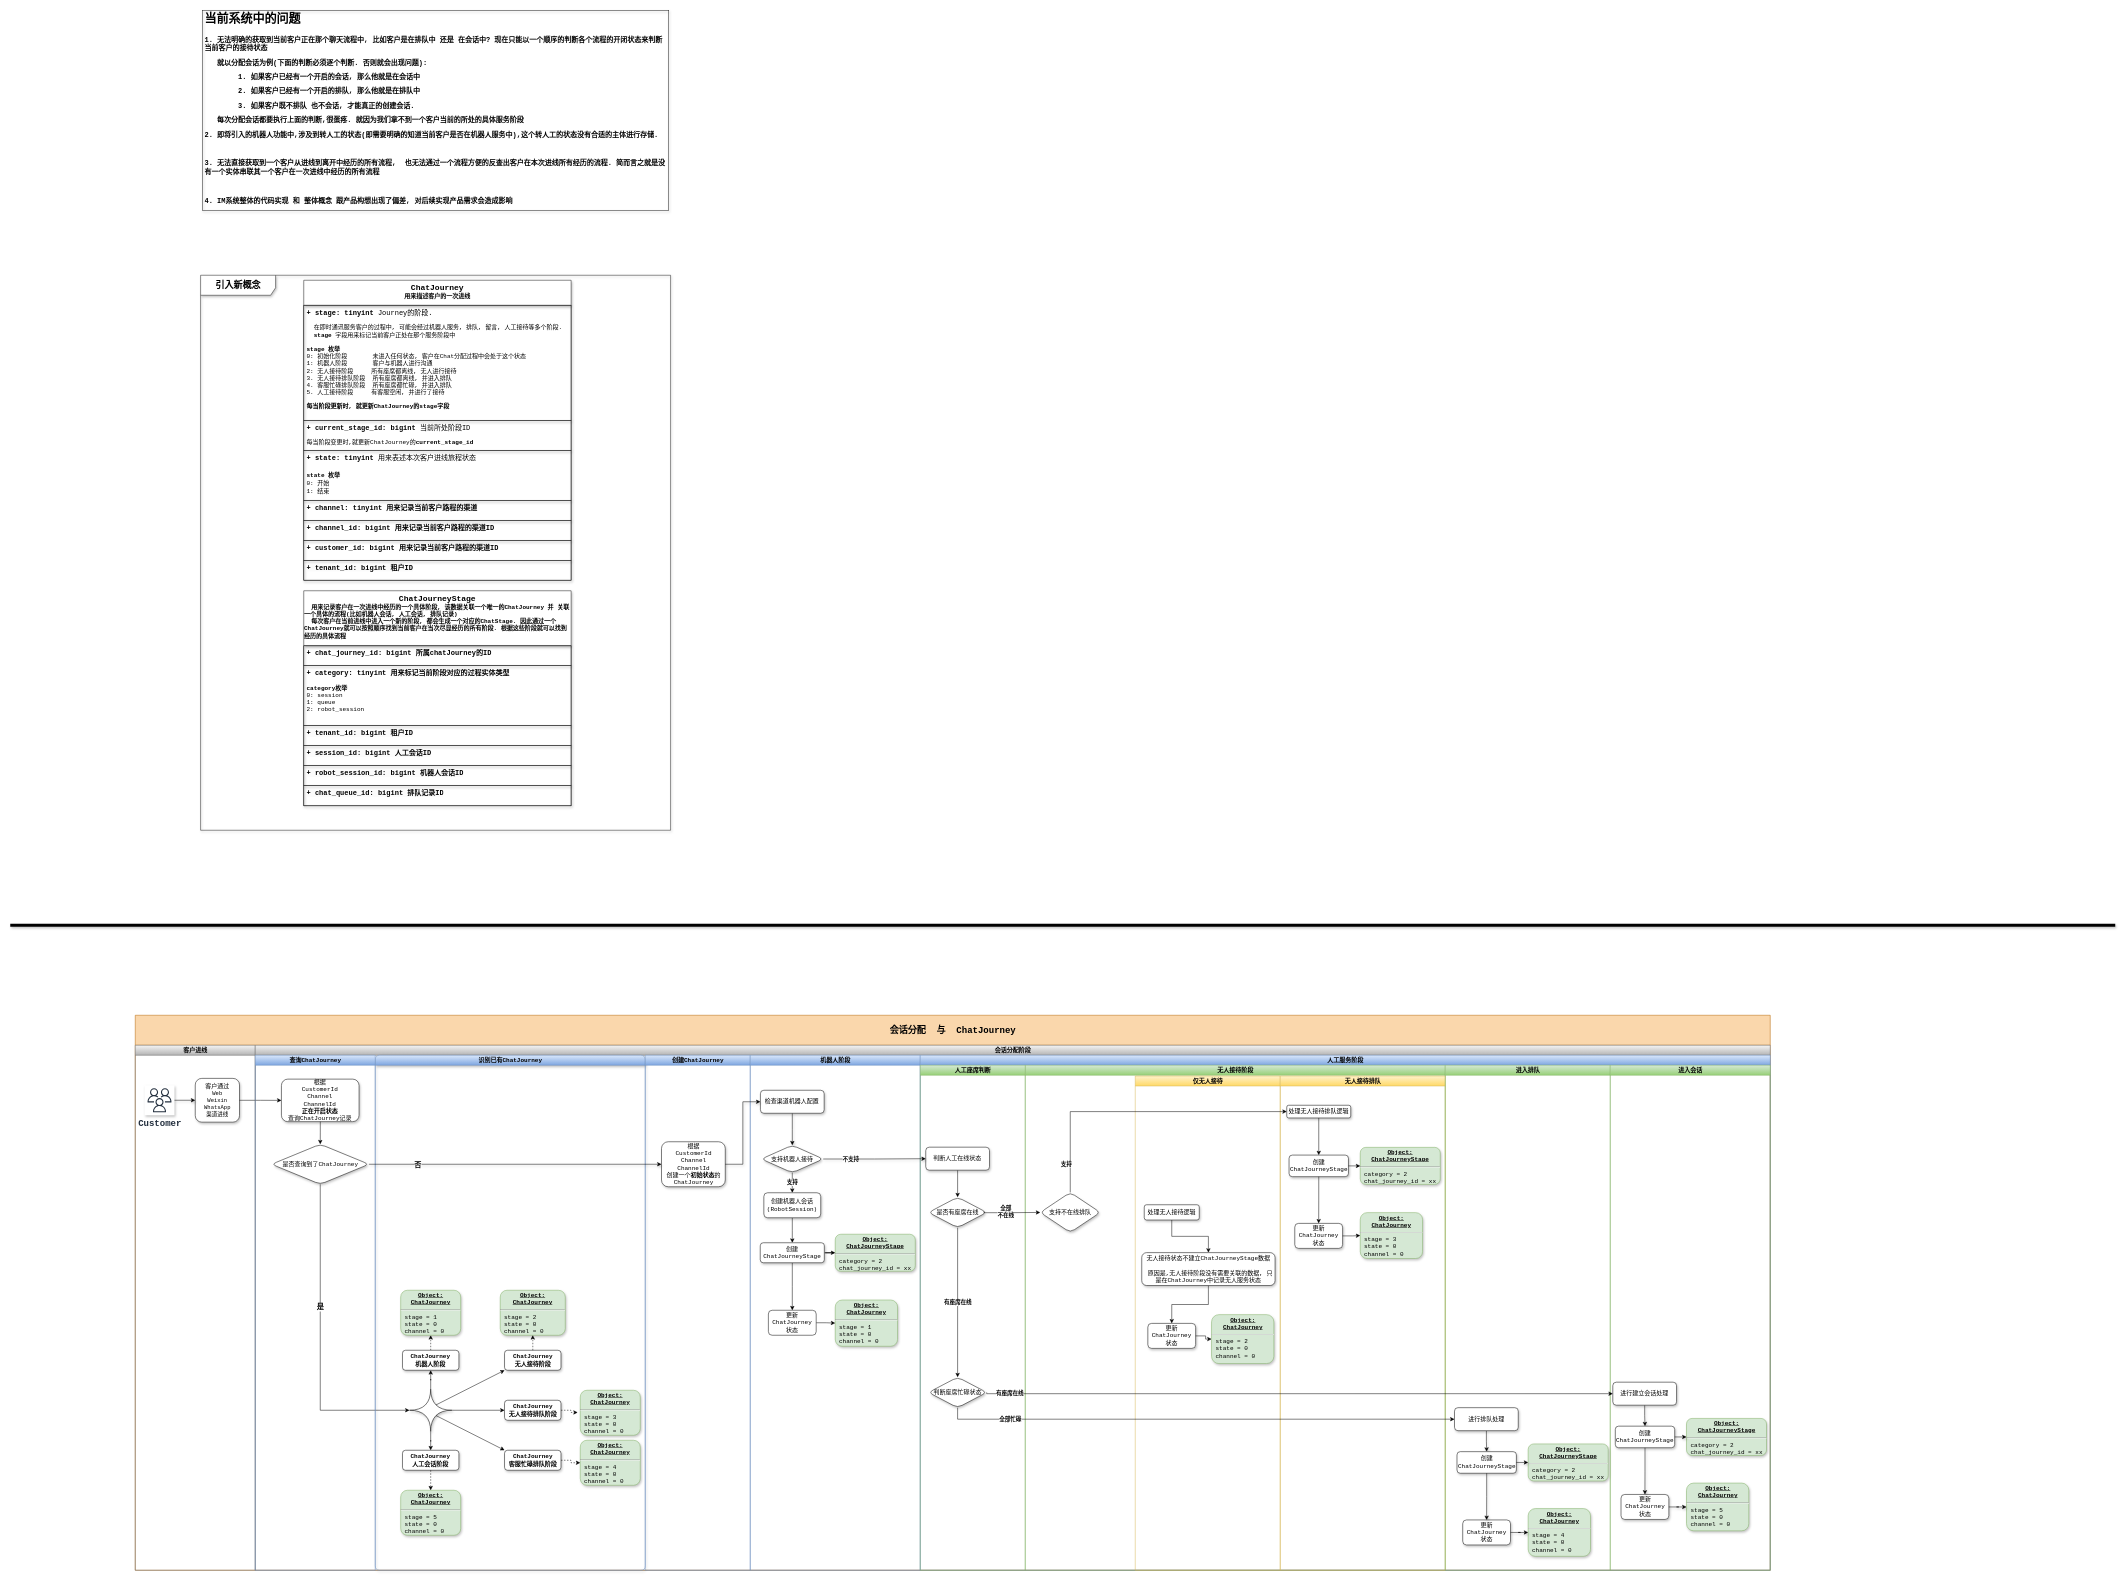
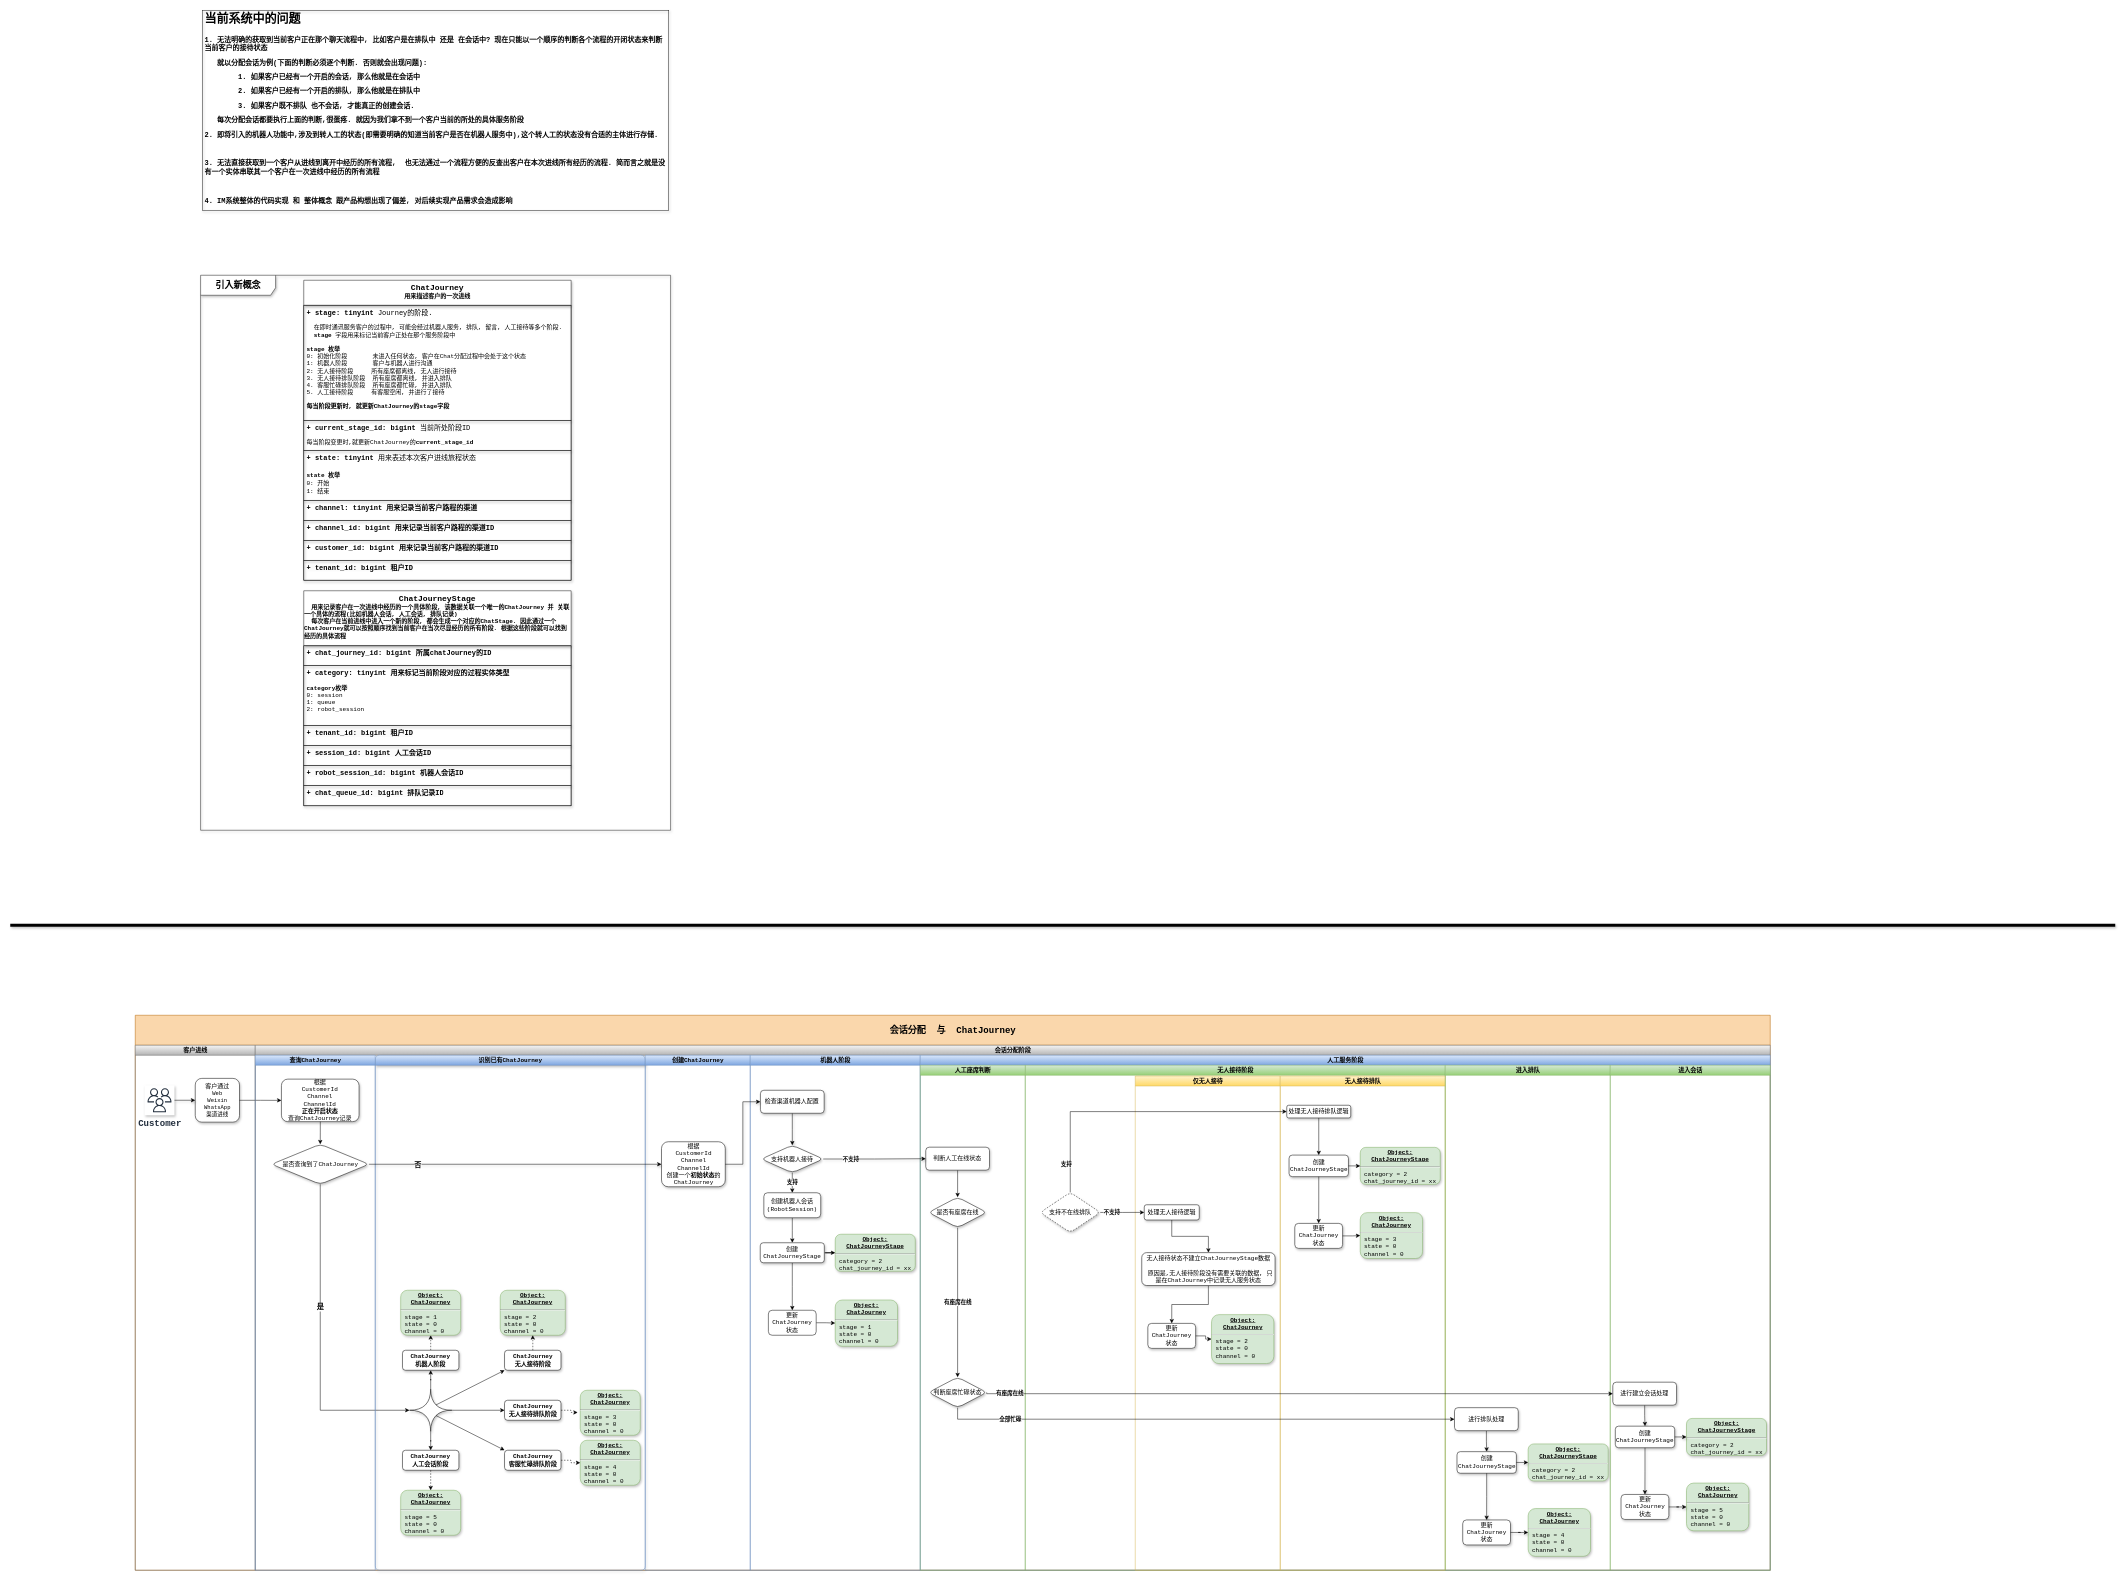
node "支持不在线排队": style solid -> dashed
edge "支持不在线排队" -> "处理无人接待逻辑": added, label "不支持"
edge "是否有座席在线" -> "支持不在线排队": removed, label "全部 不在线"
